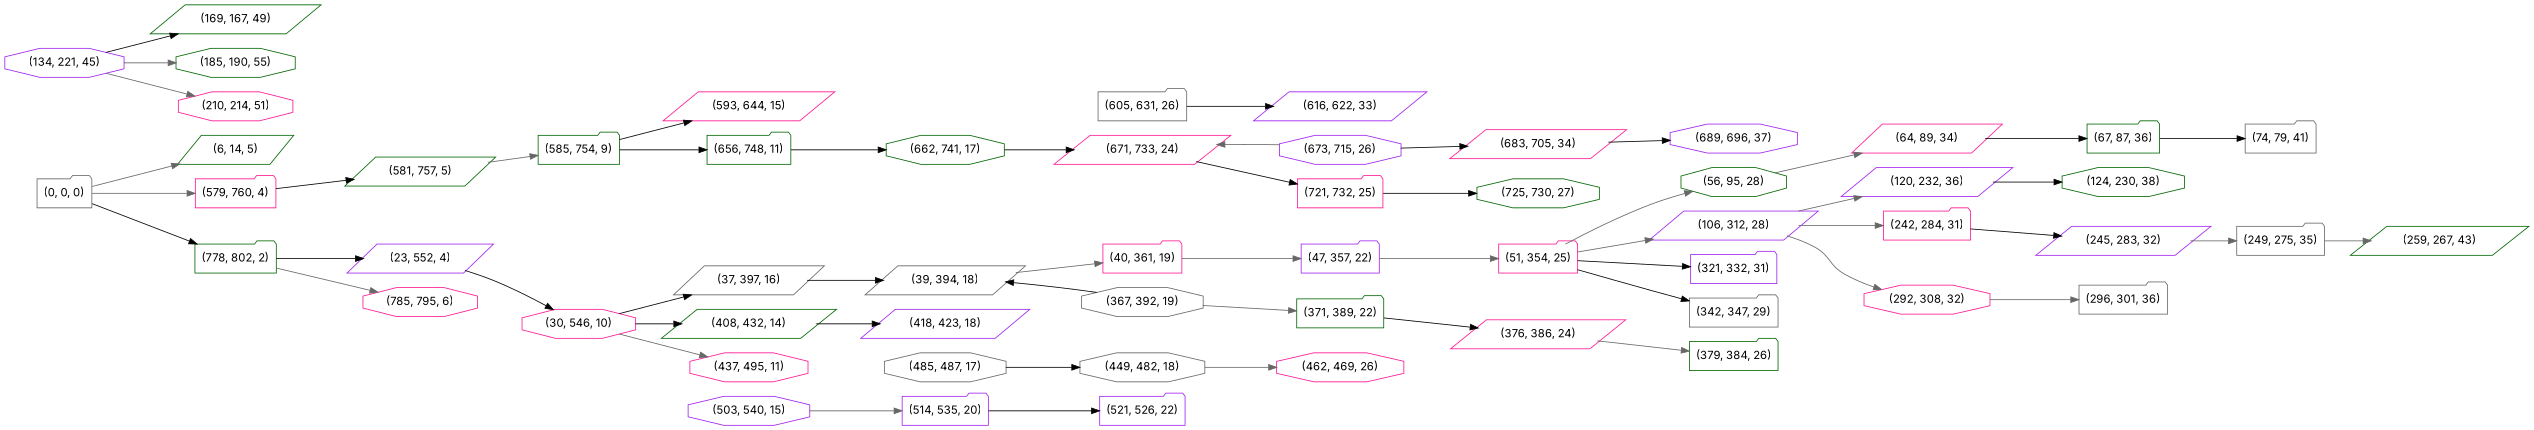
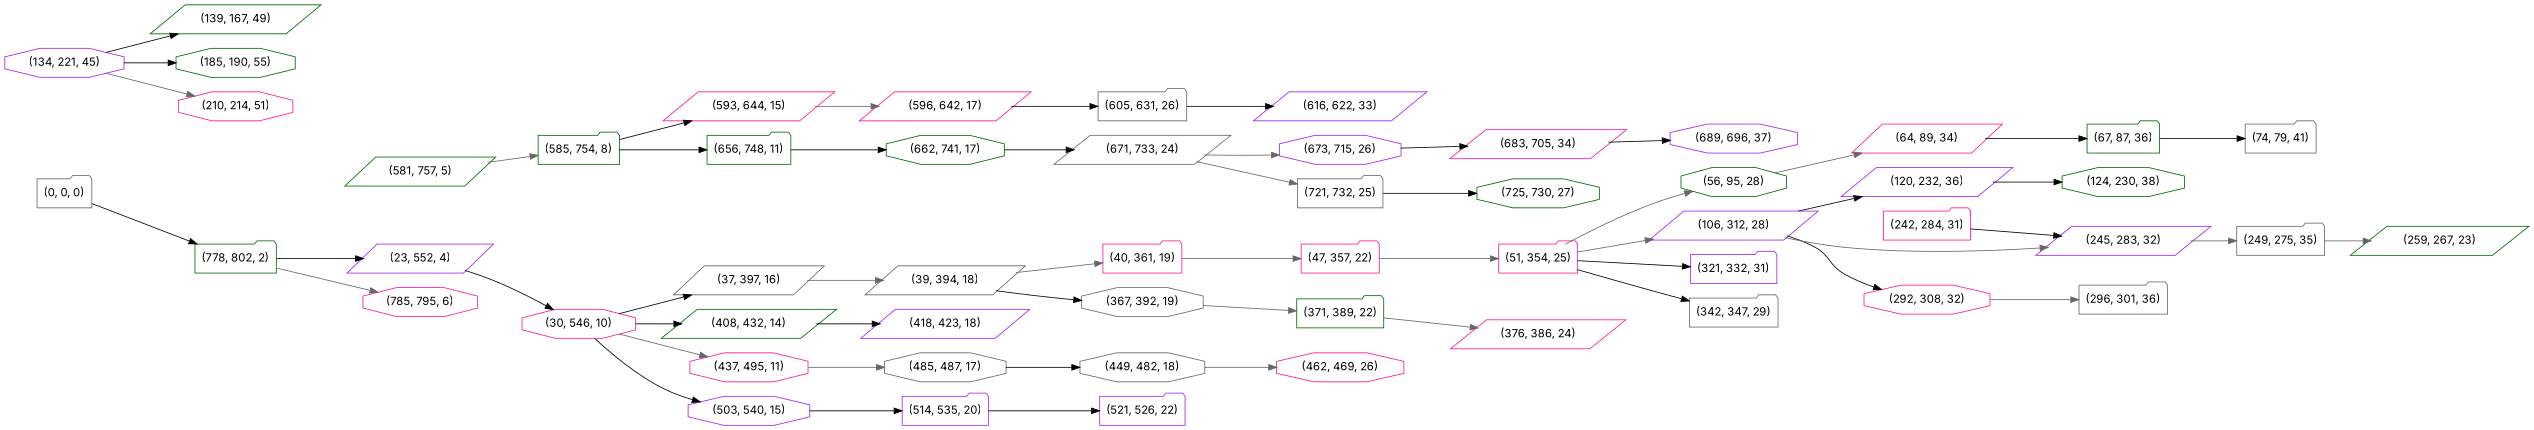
node "(169, 167, 49)": label "(169, 167, 49)" -> "(139, 167, 49)"
edge "(134, 221, 45)" -> "(185, 190, 55)": color gray40 -> black
node "(596, 642, 17)": added
edge "(673, 715, 26)" -> "(671, 733, 24)": reversed
node "(6, 14, 5)": removed
node "(585, 754, 9)": label "(585, 754, 9)" -> "(585, 754, 8)"
node "(671, 733, 24)": color deeppink -> gray40
edge "(671, 733, 24)" -> "(721, 732, 25)": color black -> gray40
node "(579, 760, 4)": removed
node "(721, 732, 25)": color deeppink -> gray40
edge "(106, 312, 28)" -> "(120, 232, 36)": color gray40 -> black
edge "(106, 312, 28)" -> "(242, 284, 31)": now "(106, 312, 28)" -> "(245, 283, 32)"
node "(259, 267, 43)": label "(259, 267, 43)" -> "(259, 267, 23)"
node "(47, 357, 22)": color purple -> deeppink
edge "(106, 312, 28)" -> "(292, 308, 32)": color gray40 -> black
edge "(37, 397, 16)" -> "(39, 394, 18)": color black -> gray40
edge "(367, 392, 19)" -> "(39, 394, 18)": reversed
edge "(371, 389, 22)" -> "(376, 386, 24)": color black -> gray40
node "(379, 384, 26)": removed
edge "(437, 495, 11)" -> "(485, 487, 17)": added
edge "(30, 546, 10)" -> "(503, 540, 15)": added
edge "(503, 540, 15)" -> "(514, 535, 20)": color gray40 -> black
